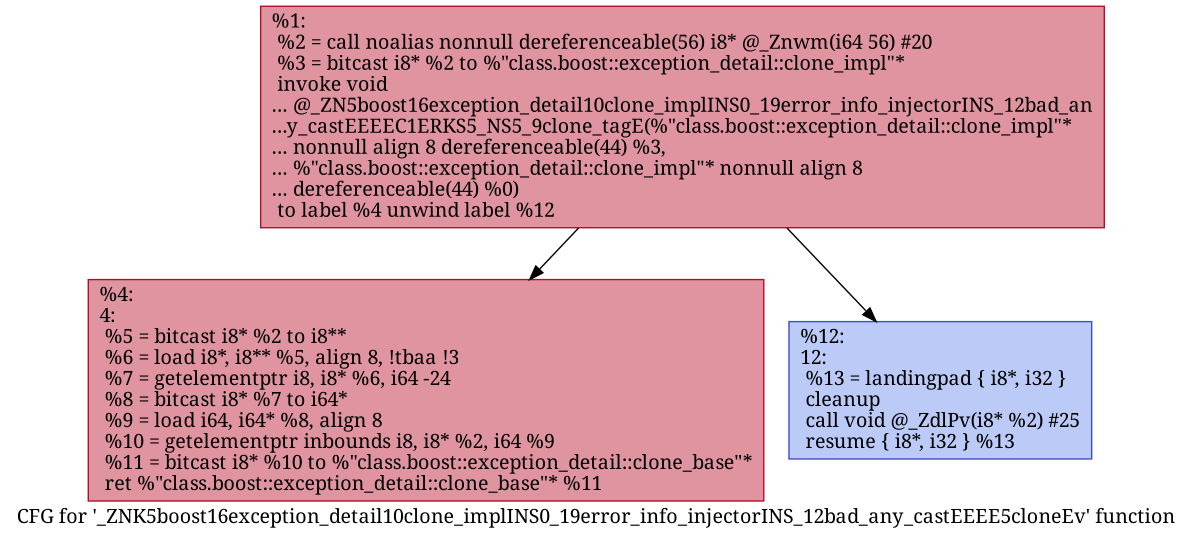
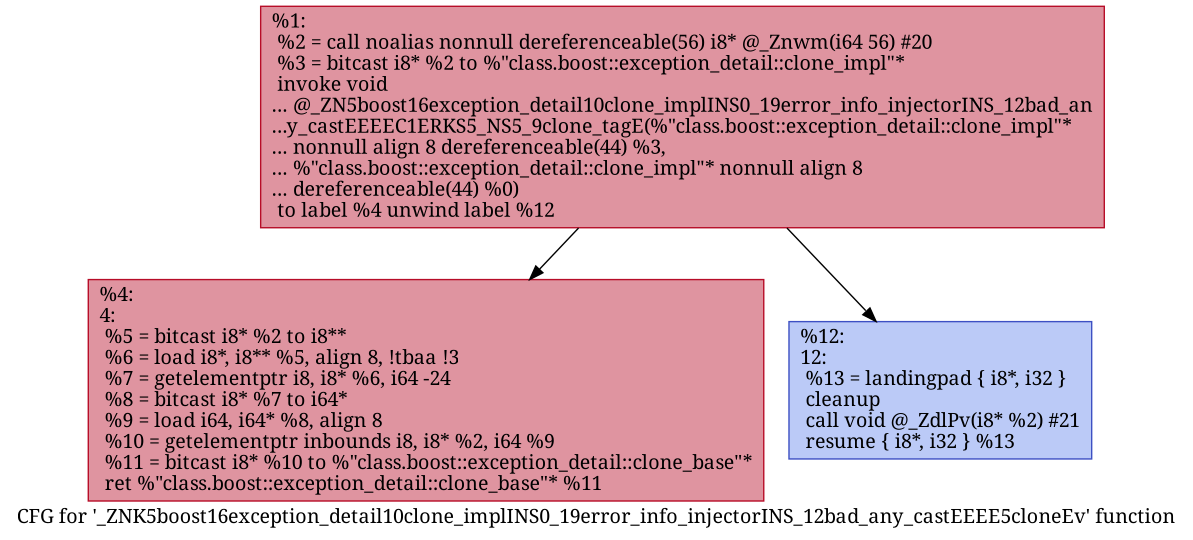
node "%12:": text "call void @_ZdlPv(i8* %2) #25" -> "call void @_ZdlPv(i8* %2) #21"
